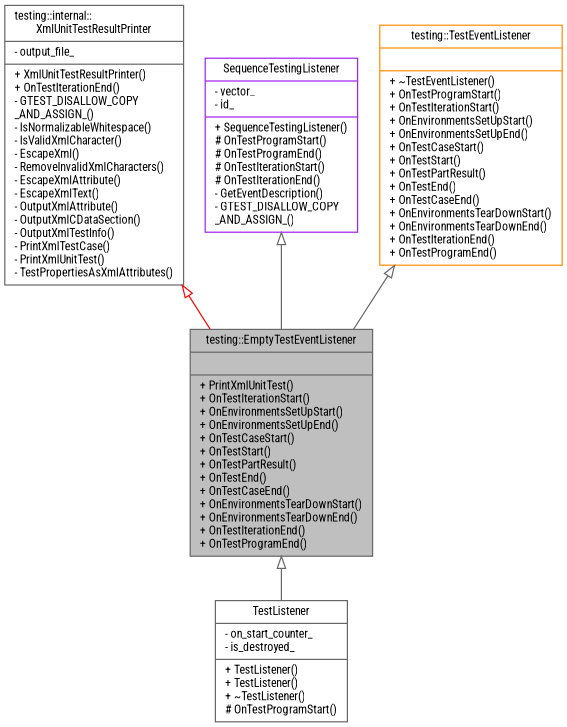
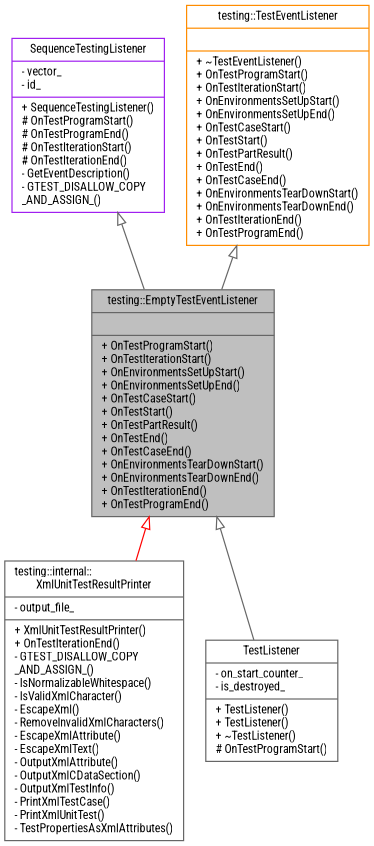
edge "testing::EmptyTestEventListener" -> "testing::internal::": reversed
node "testing::EmptyTestEventListener": text "+ PrintXmlUnitTest()" -> "+ OnTestProgramStart()"
